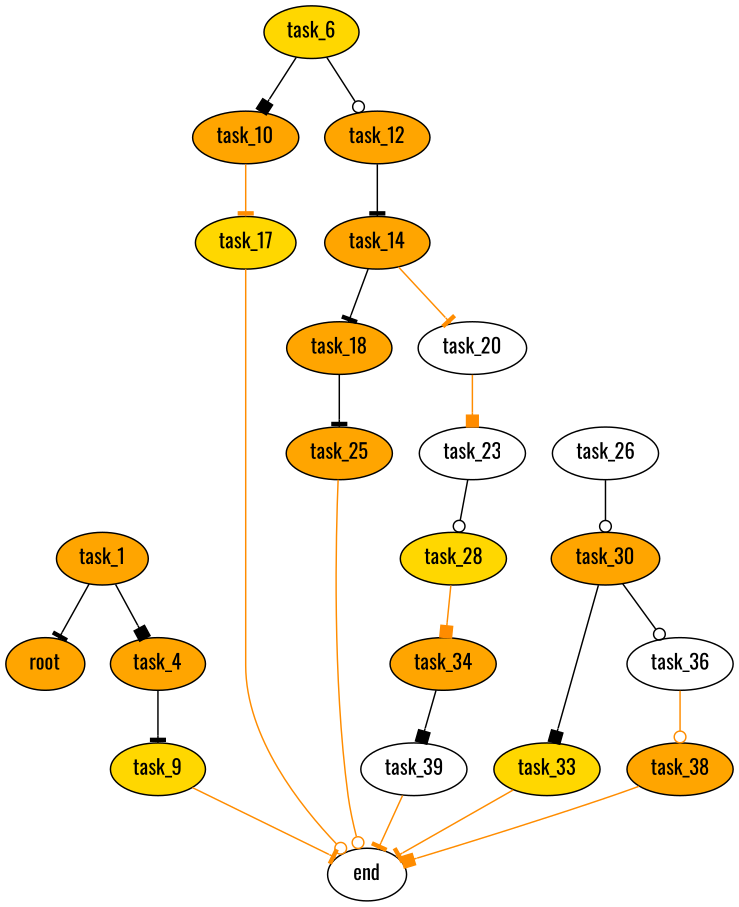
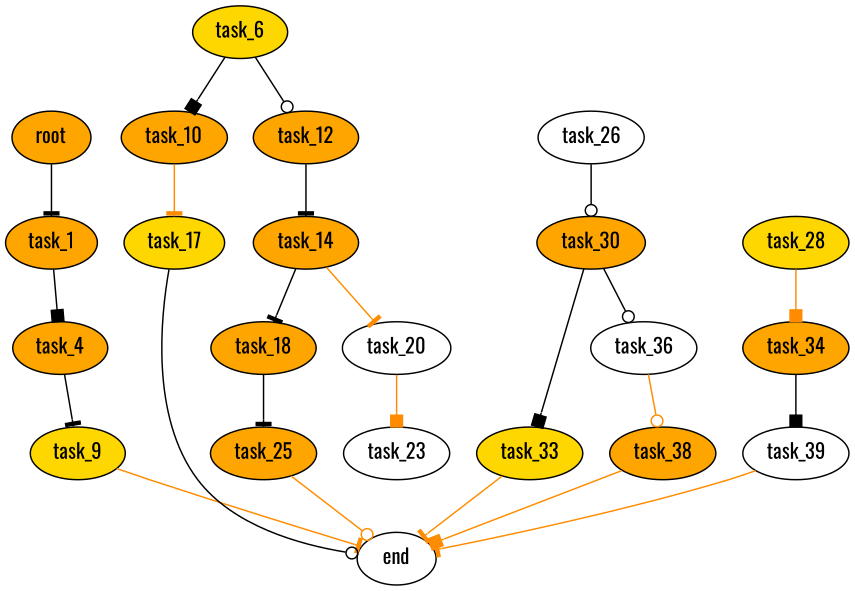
edge "task_23" -> "task_28": removed
edge "task_17" -> "end": color darkorange -> black
edge "task_1" -> "root": reversed
